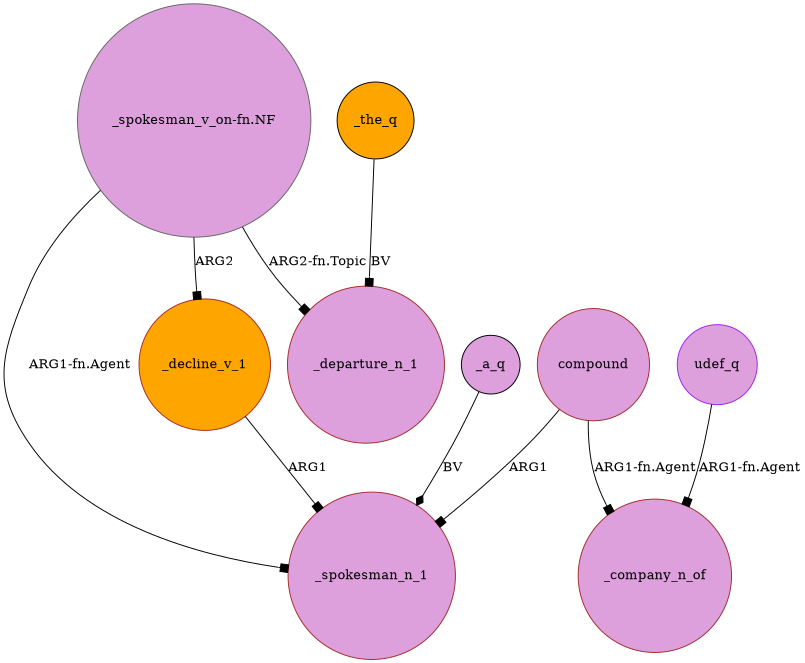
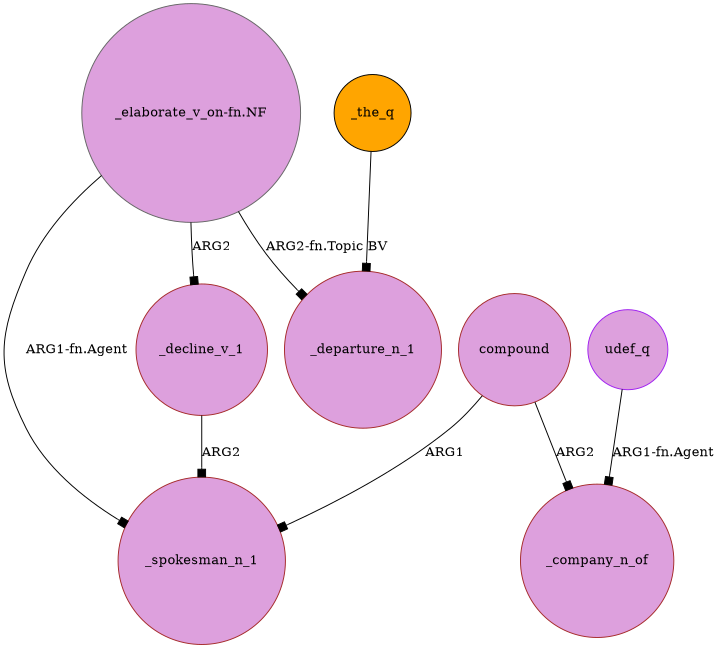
node "_spokesman_v_on-fn.NF": label "_spokesman_v_on-fn.NF" -> "_elaborate_v_on-fn.NF"
node "_decline_v_1": fillcolor orange -> plum
node "_a_q": removed
edge "_decline_v_1" -> "_spokesman_n_1": label "ARG1" -> "ARG2"
edge "compound" -> "_company_n_of": label "ARG1-fn.Agent" -> "ARG2"
